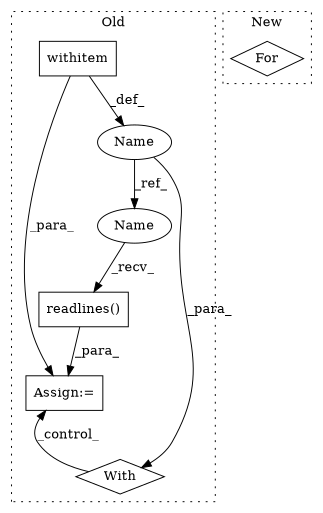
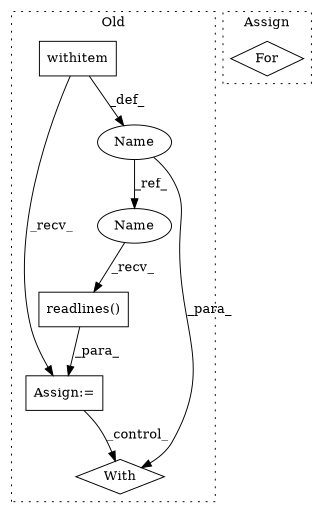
cluster "New": label "New" -> "Assign"
edge "withitem" -> "Assign:=": label "_para_" -> "_recv_"
edge "With" -> "Assign:=": reversed
